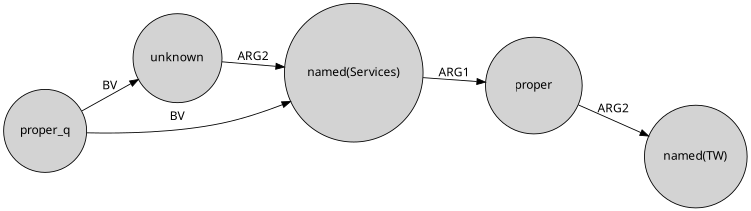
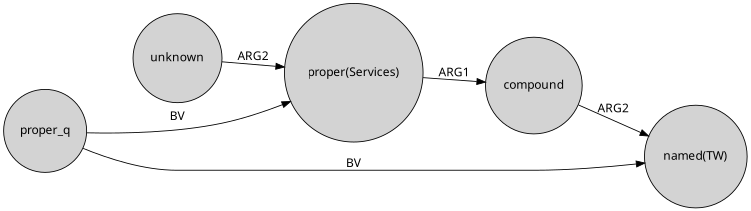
node "named(Services)": label "named(Services)" -> "proper(Services)"
node "proper": label "proper" -> "compound"
edge "proper_q" -> "unknown": now "proper_q" -> "named(TW)"
